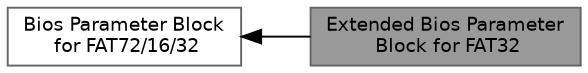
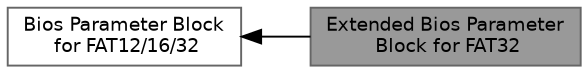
node "Bios Parameter Block for FAT72/16/32": label "Bios Parameter Block for FAT72/16/32" -> "Bios Parameter Block for FAT12/16/32"
